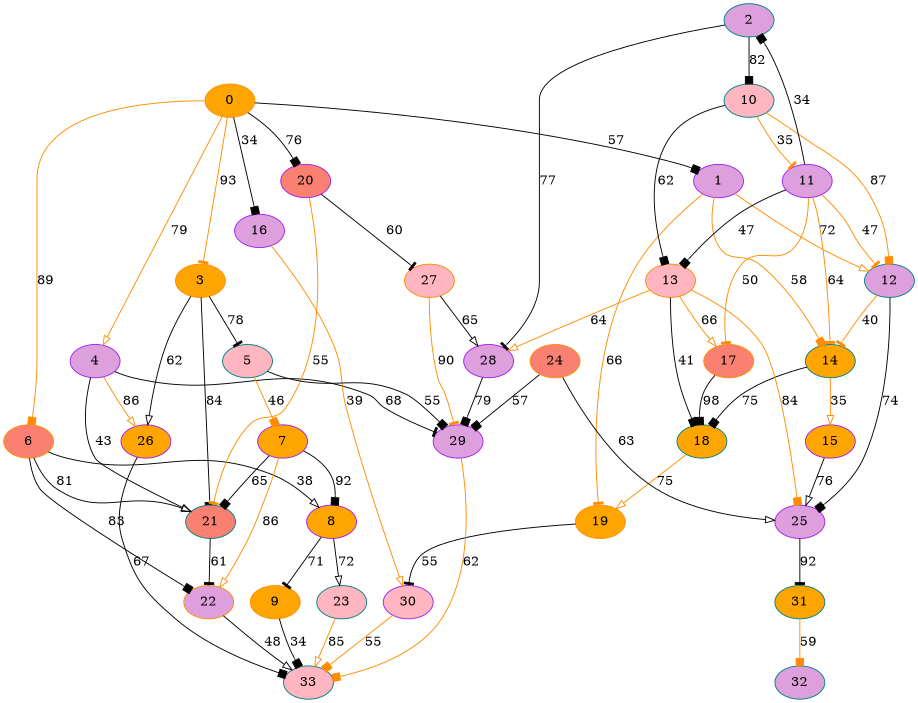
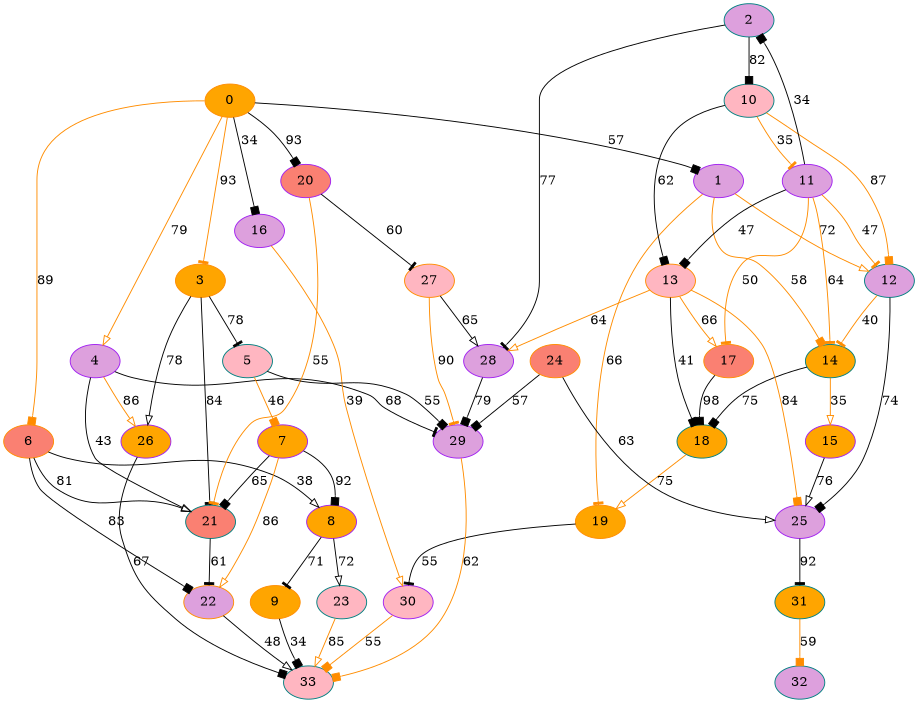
edge "0" -> "20": label "76" -> "93"
edge "3" -> "26": label "62" -> "78"
